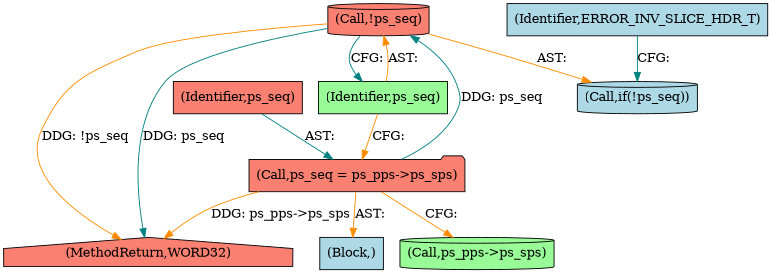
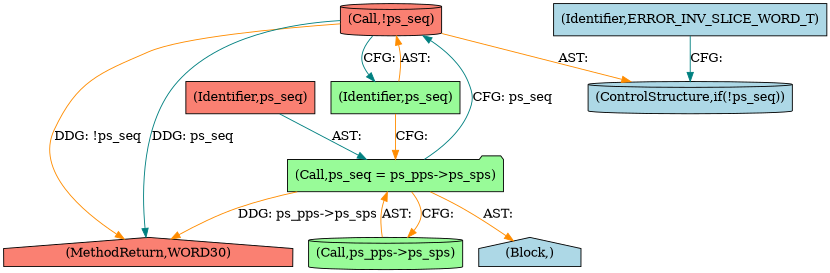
node "(Identifier,ERROR_INV_SLICE_HDR_T)": label "(Identifier,ERROR_INV_SLICE_HDR_T)" -> "(Identifier,ERROR_INV_SLICE_WORD_T)"
edge "(Call,ps_seq = ps_pps->ps_sps)" -> "(Call,!ps_seq)": label "DDG: ps_seq" -> "CFG: ps_seq"
node "(Call,if(!ps_seq))": label "(Call,if(!ps_seq))" -> "(ControlStructure,if(!ps_seq))"
node "(Call,ps_seq = ps_pps->ps_sps)": fillcolor salmon -> palegreen
edge "(Call,ps_pps->ps_sps)" -> "(Call,ps_seq = ps_pps->ps_sps)": added, label "AST:"
node "(MethodReturn,WORD32)": label "(MethodReturn,WORD32)" -> "(MethodReturn,WORD30)"
node "(Block,)": shape box -> house
